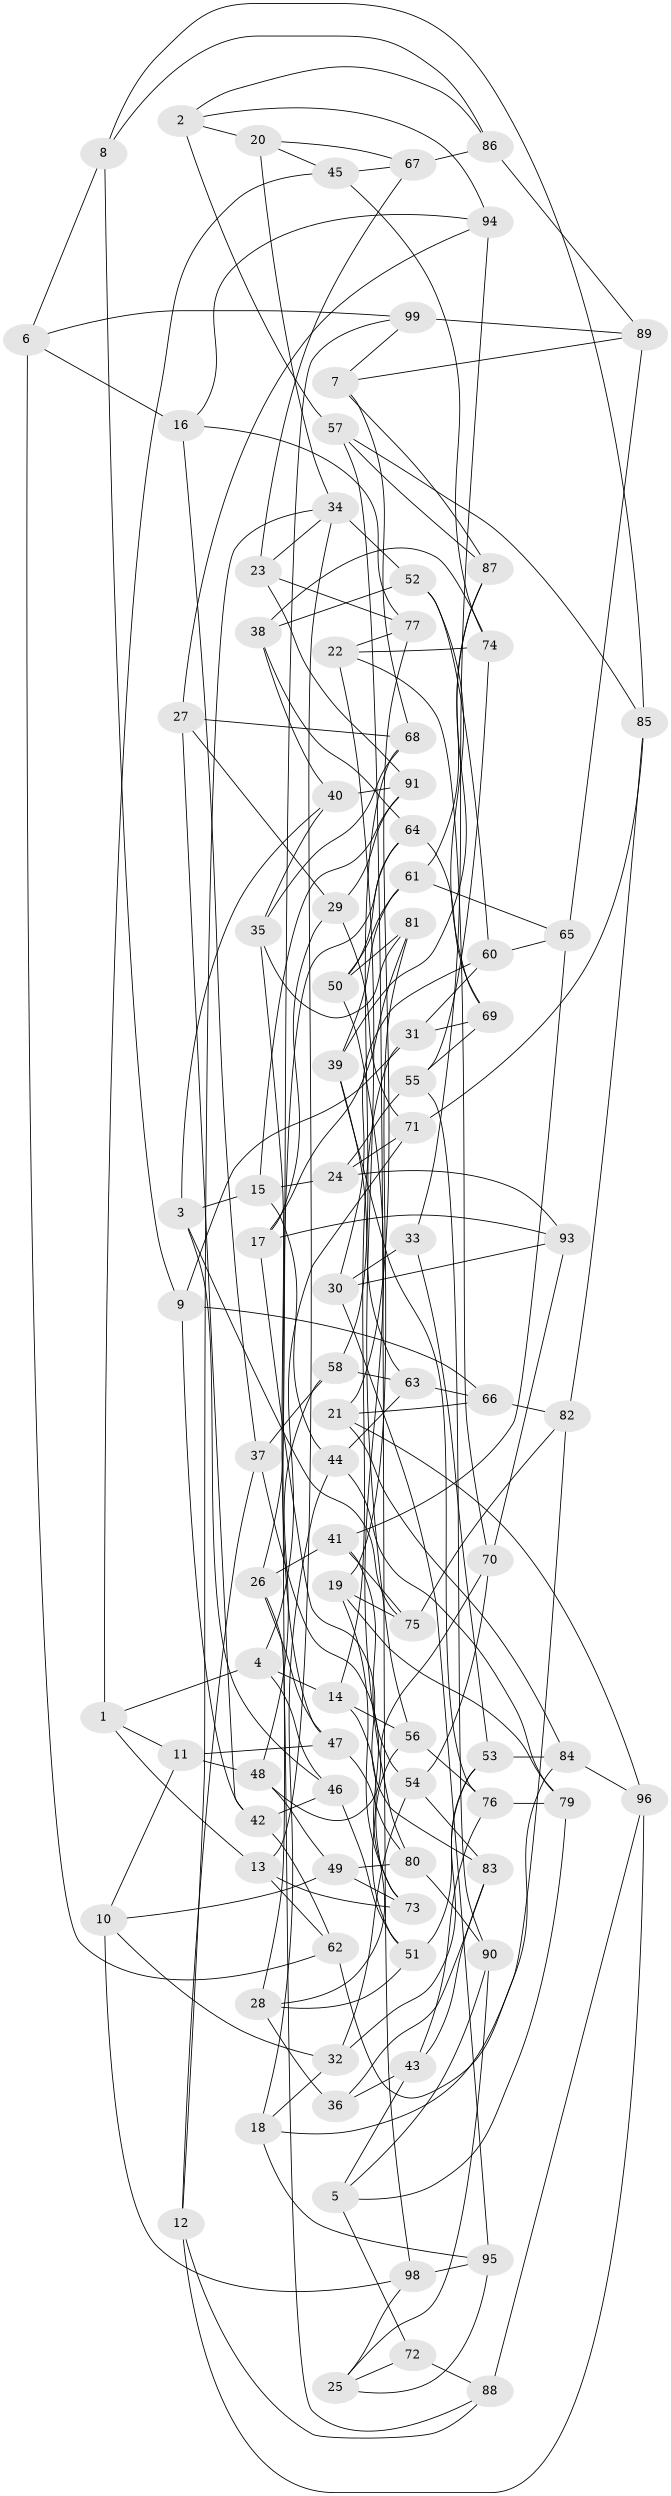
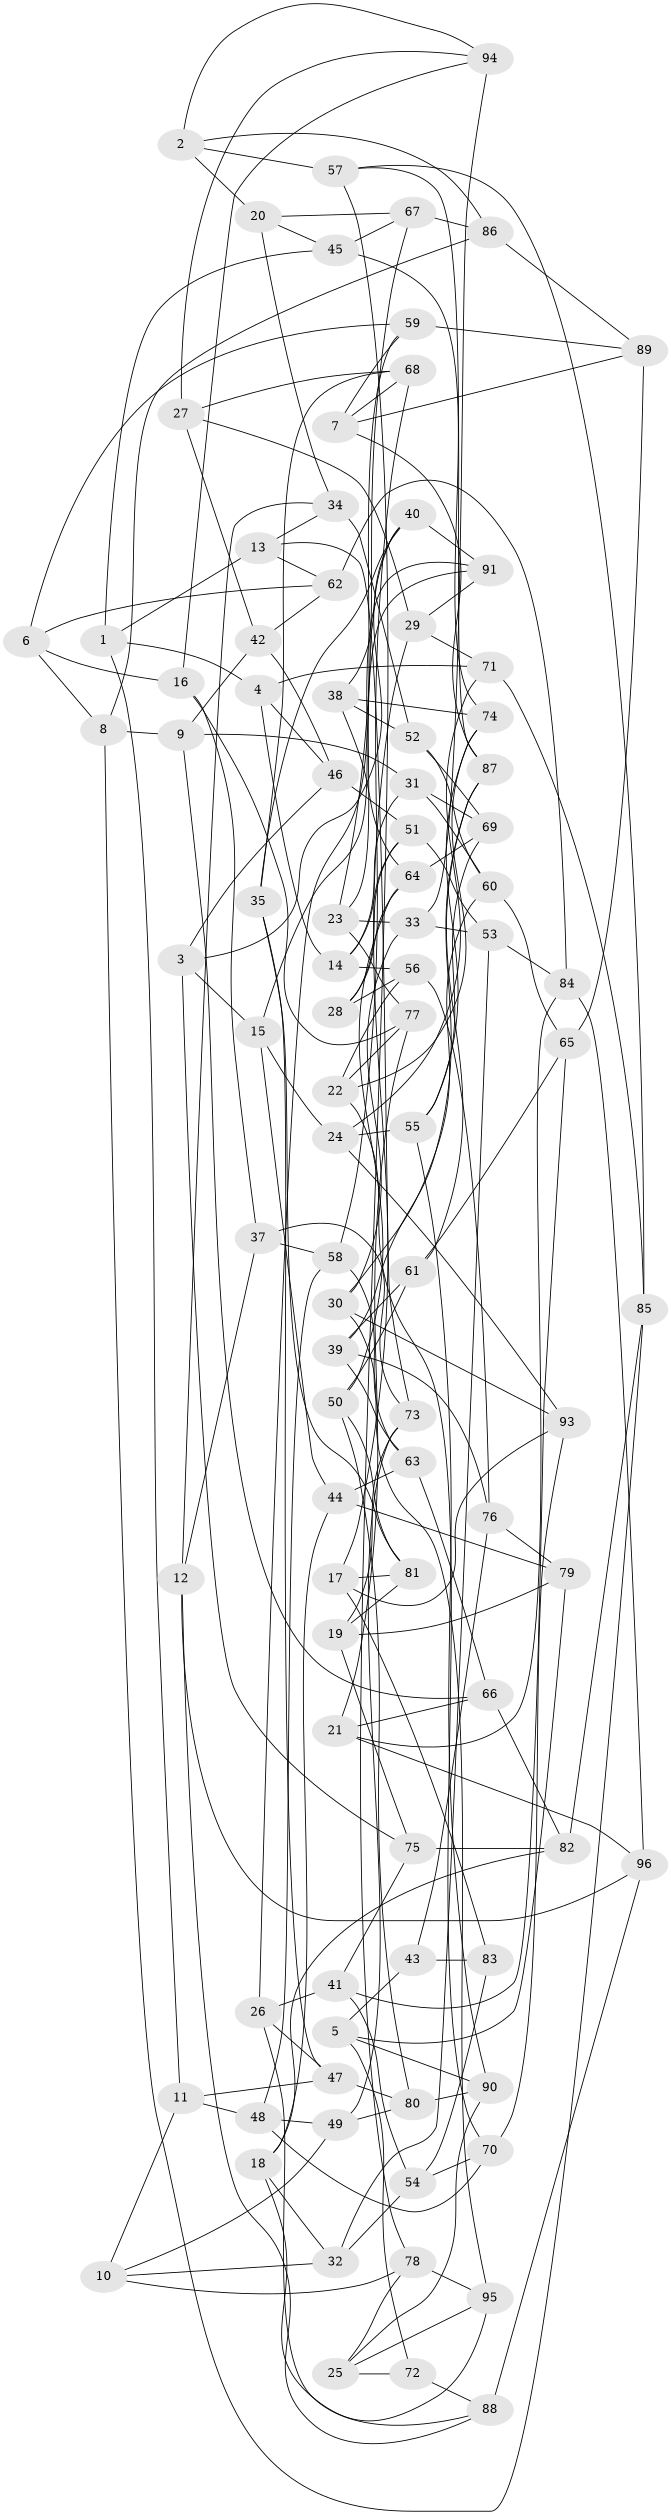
node "99": label "99" -> "59"
edge "34" -- "23": now "33" -- "23"
node "36": removed
node "98": label "98" -> "78"
